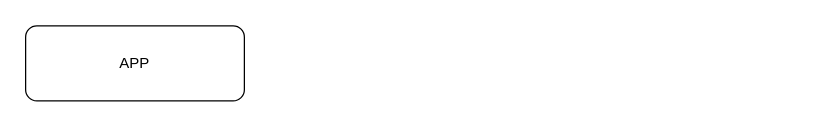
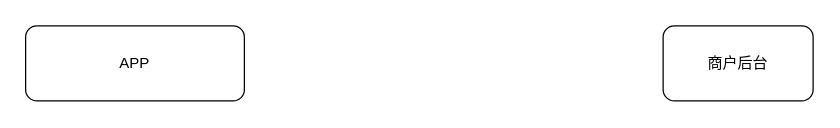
node "商户后台": added
